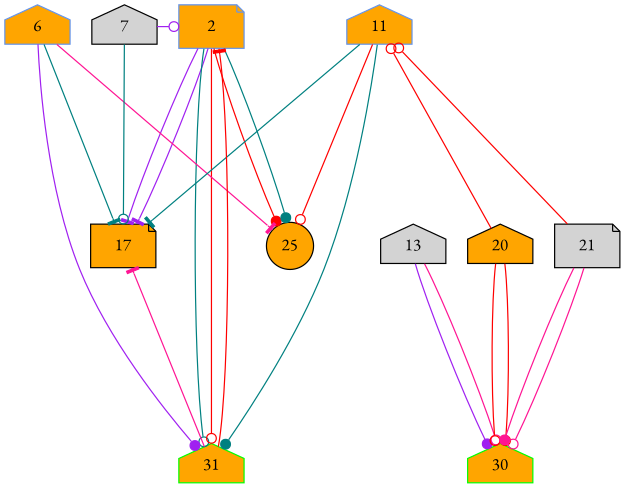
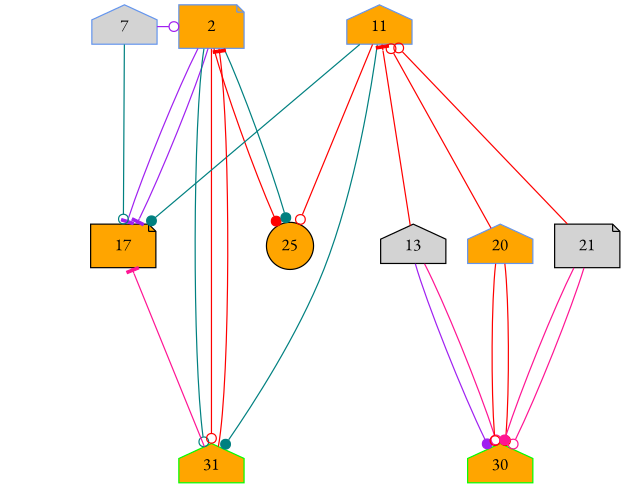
node "6": removed
node "7": color black -> cornflowerblue
edge "11" -> "17": arrowhead tee -> dot
edge "13" -> "11": added
node "20": color black -> cornflowerblue
